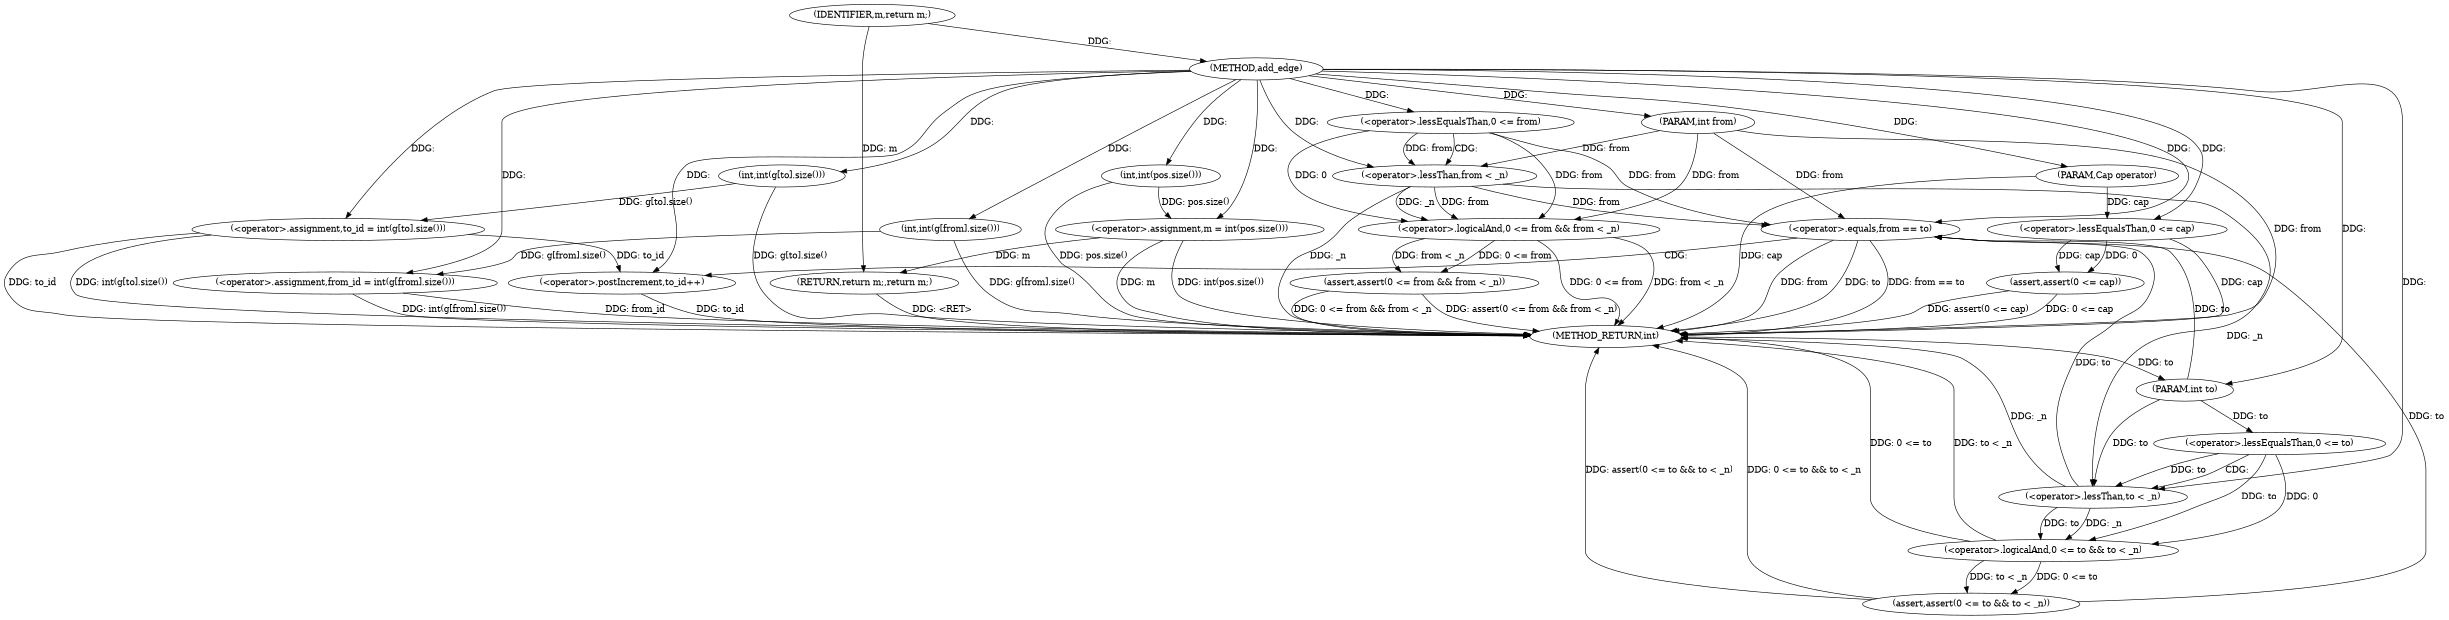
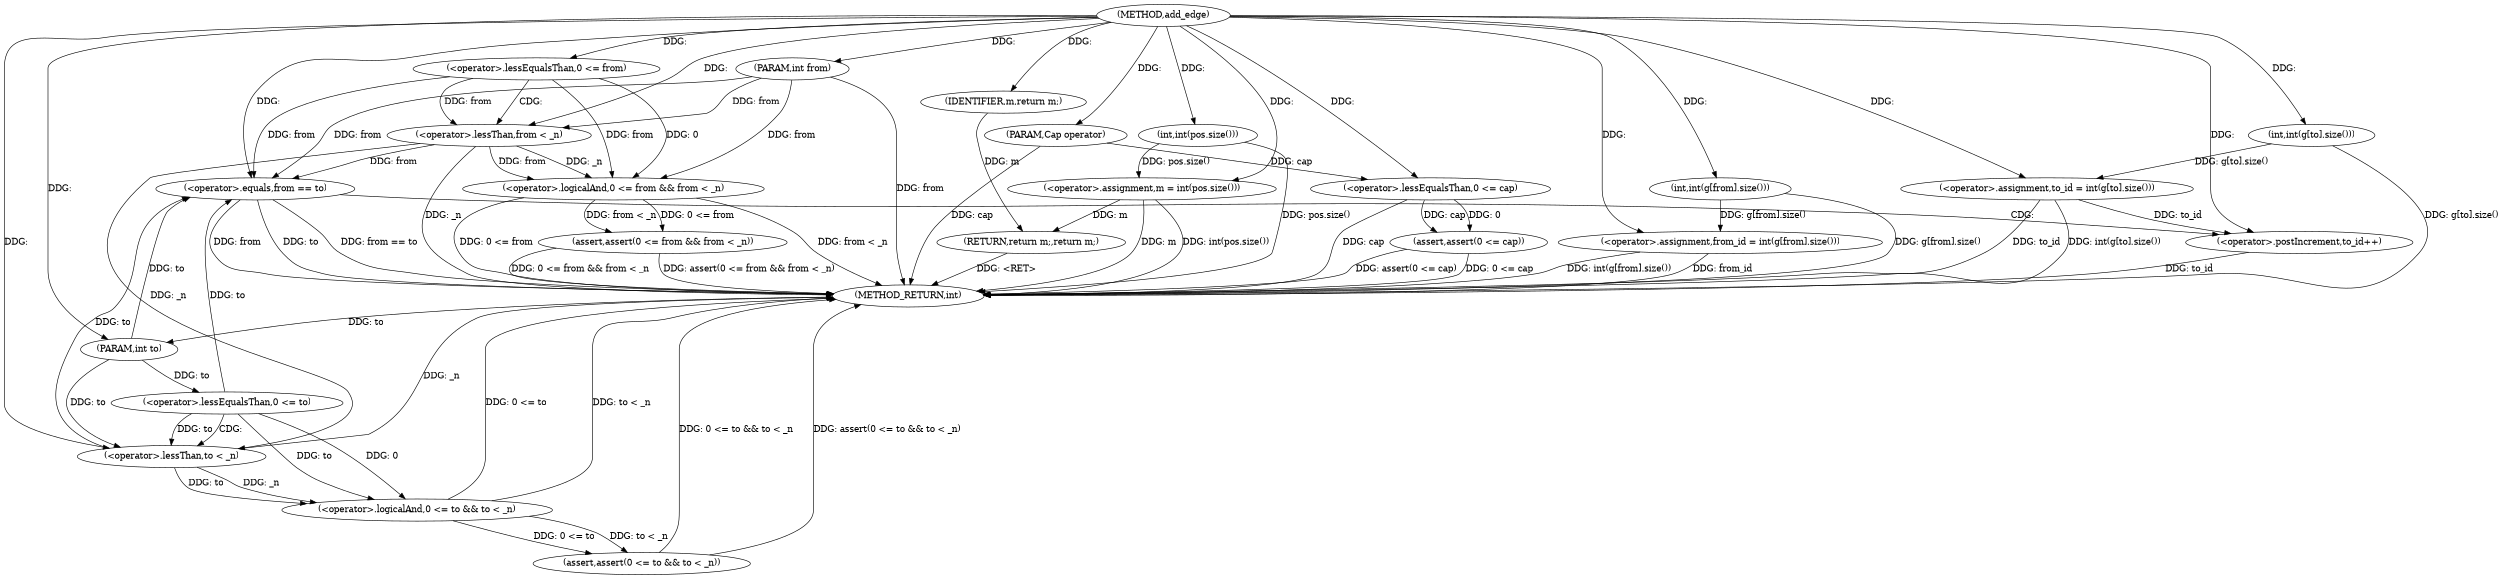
edge "(IDENTIFIER,m,return m;)" -> "(METHOD,add_edge)": reversed
edge "(assert,assert(0 <= to && to < _n))" -> "(<operator>.equals,from == to)": now "(<operator>.lessEqualsThan,0 <= to)" -> "(<operator>.equals,from == to)"
